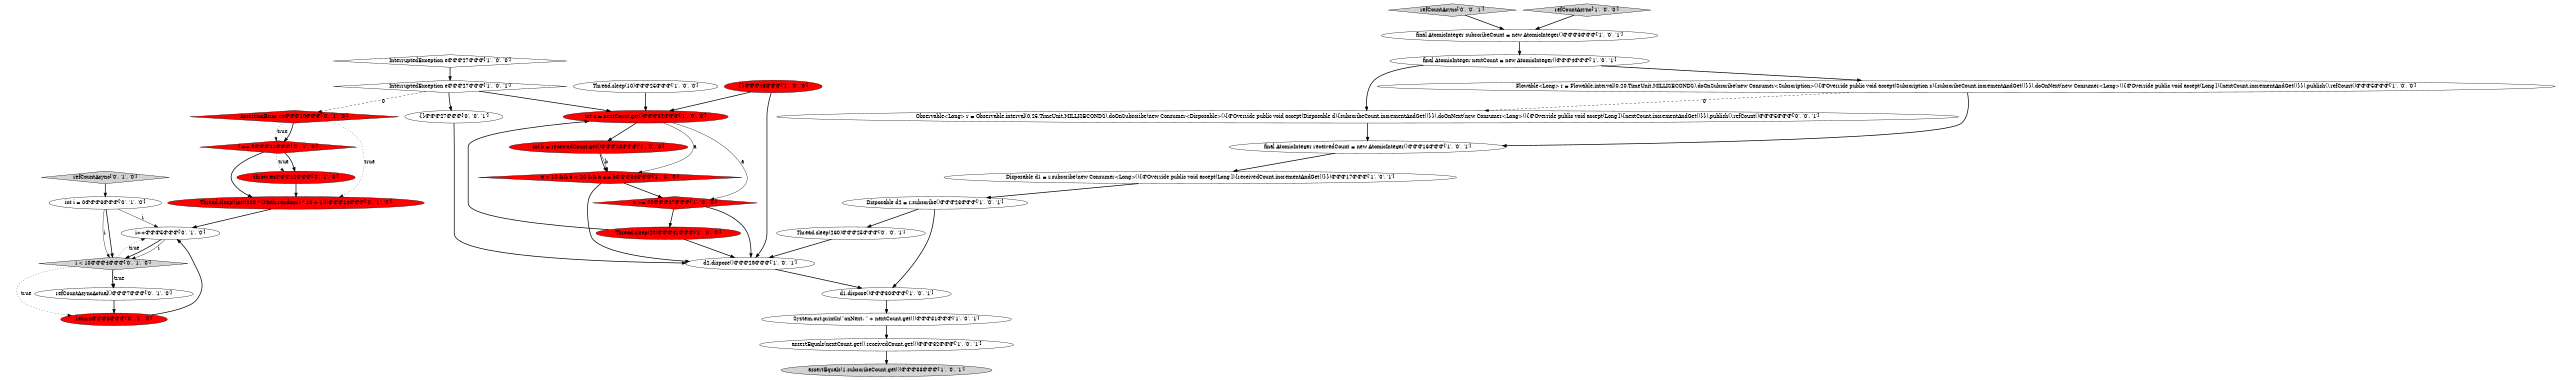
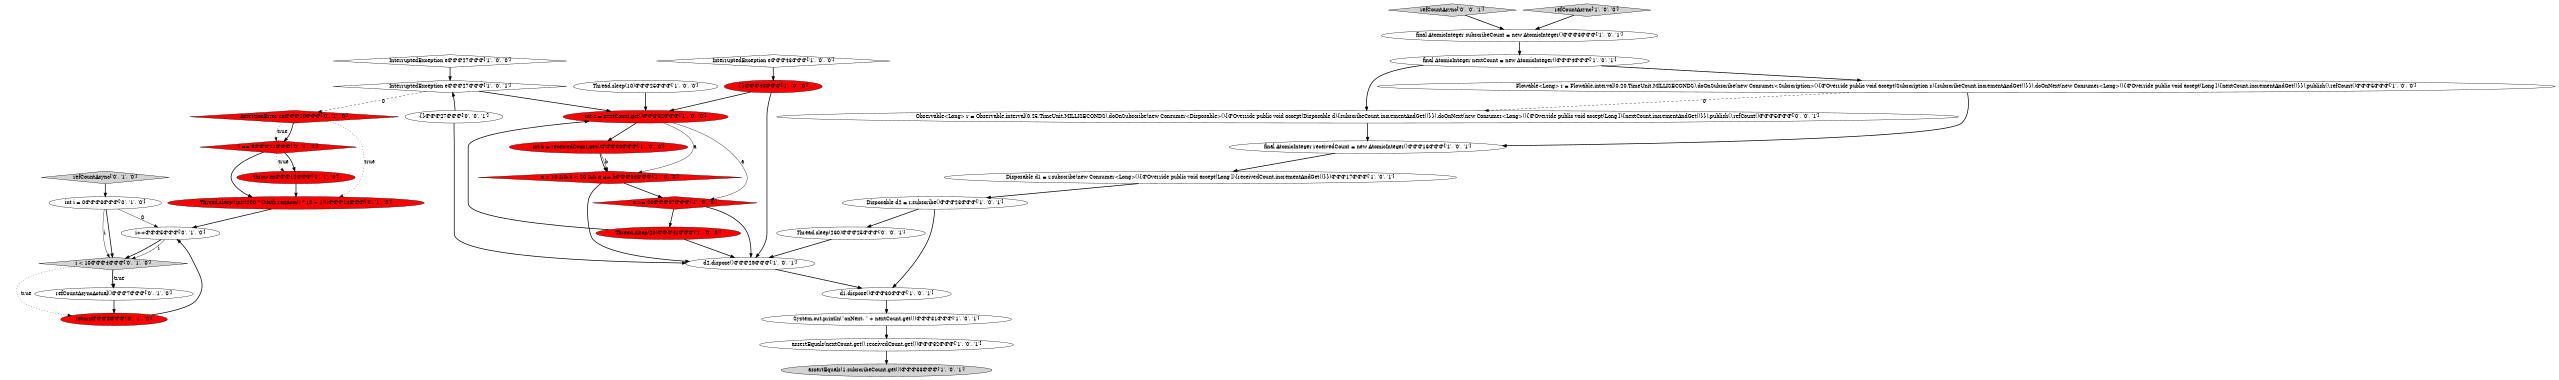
node "InterruptedException e@@@43@@@['1', '0', '0']": added
edge "InterruptedException e@@@27@@@['1', '0', '1']" -> "{}@@@27@@@['0', '0', '1']": reversed
edge "int i = 0@@@3@@@['0', '1', '0']" -> "i++@@@5@@@['0', '1', '0']": label "i" -> "0"
edge "i < 10@@@4@@@['0', '1', '0']" -> "i++@@@5@@@['0', '1', '0']": removed, label "true"
